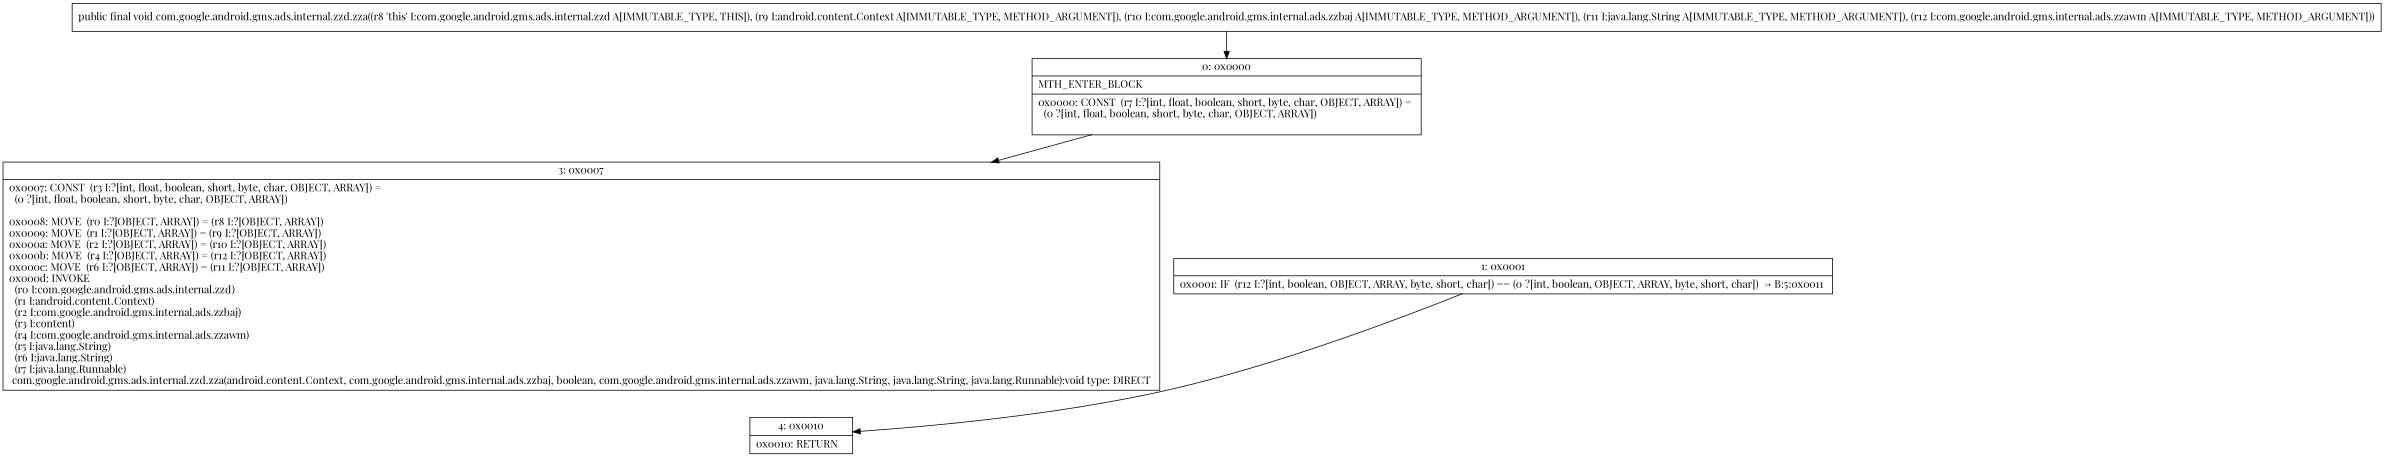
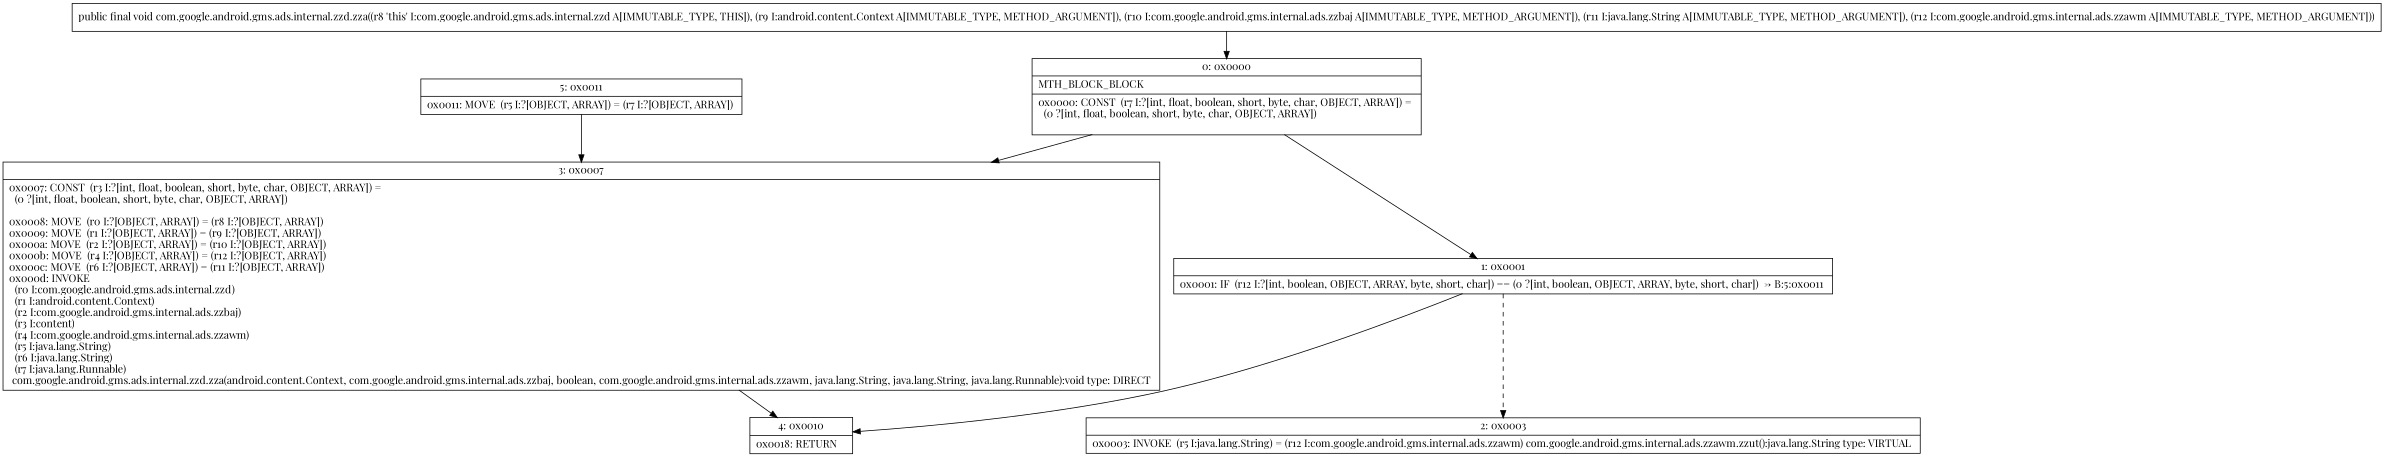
node "0: 0x0000": text "MTH_ENTER_BLOCK" -> "MTH_BLOCK_BLOCK"
node "5: 0x0011": added
edge "0: 0x0000" -> "1: 0x0001": added
edge "3: 0x0007" -> "4: 0x0010": added
node "2: 0x0003": added
node "4: 0x0010": text "0x0010: RETURN" -> "0x0018: RETURN"
